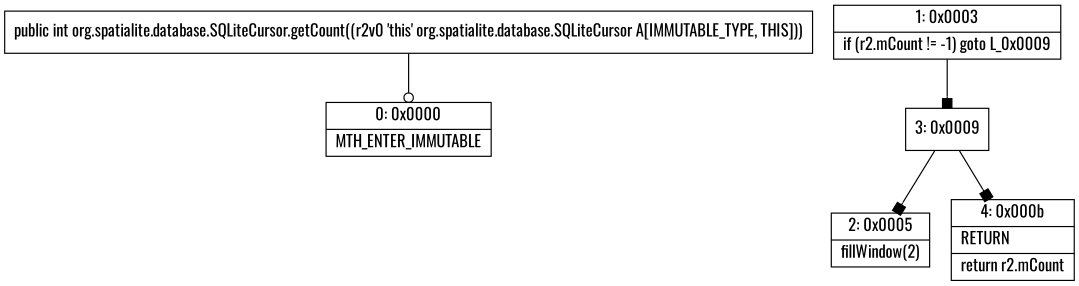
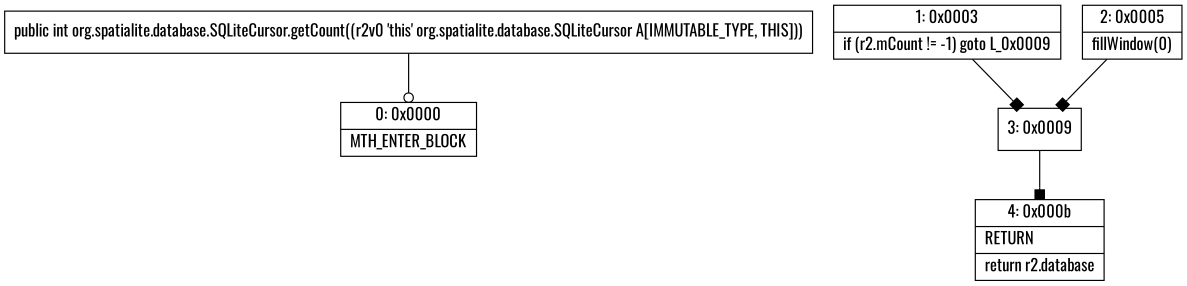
node "0: 0x0000": text "MTH_ENTER_IMMUTABLE" -> "MTH_ENTER_BLOCK"
edge "3: 0x0009" -> "2: 0x0005": reversed
node "2: 0x0005": text "fillWindow(2)" -> "fillWindow(0)"
node "4: 0x000b": text "return r2.mCount" -> "return r2.database"
